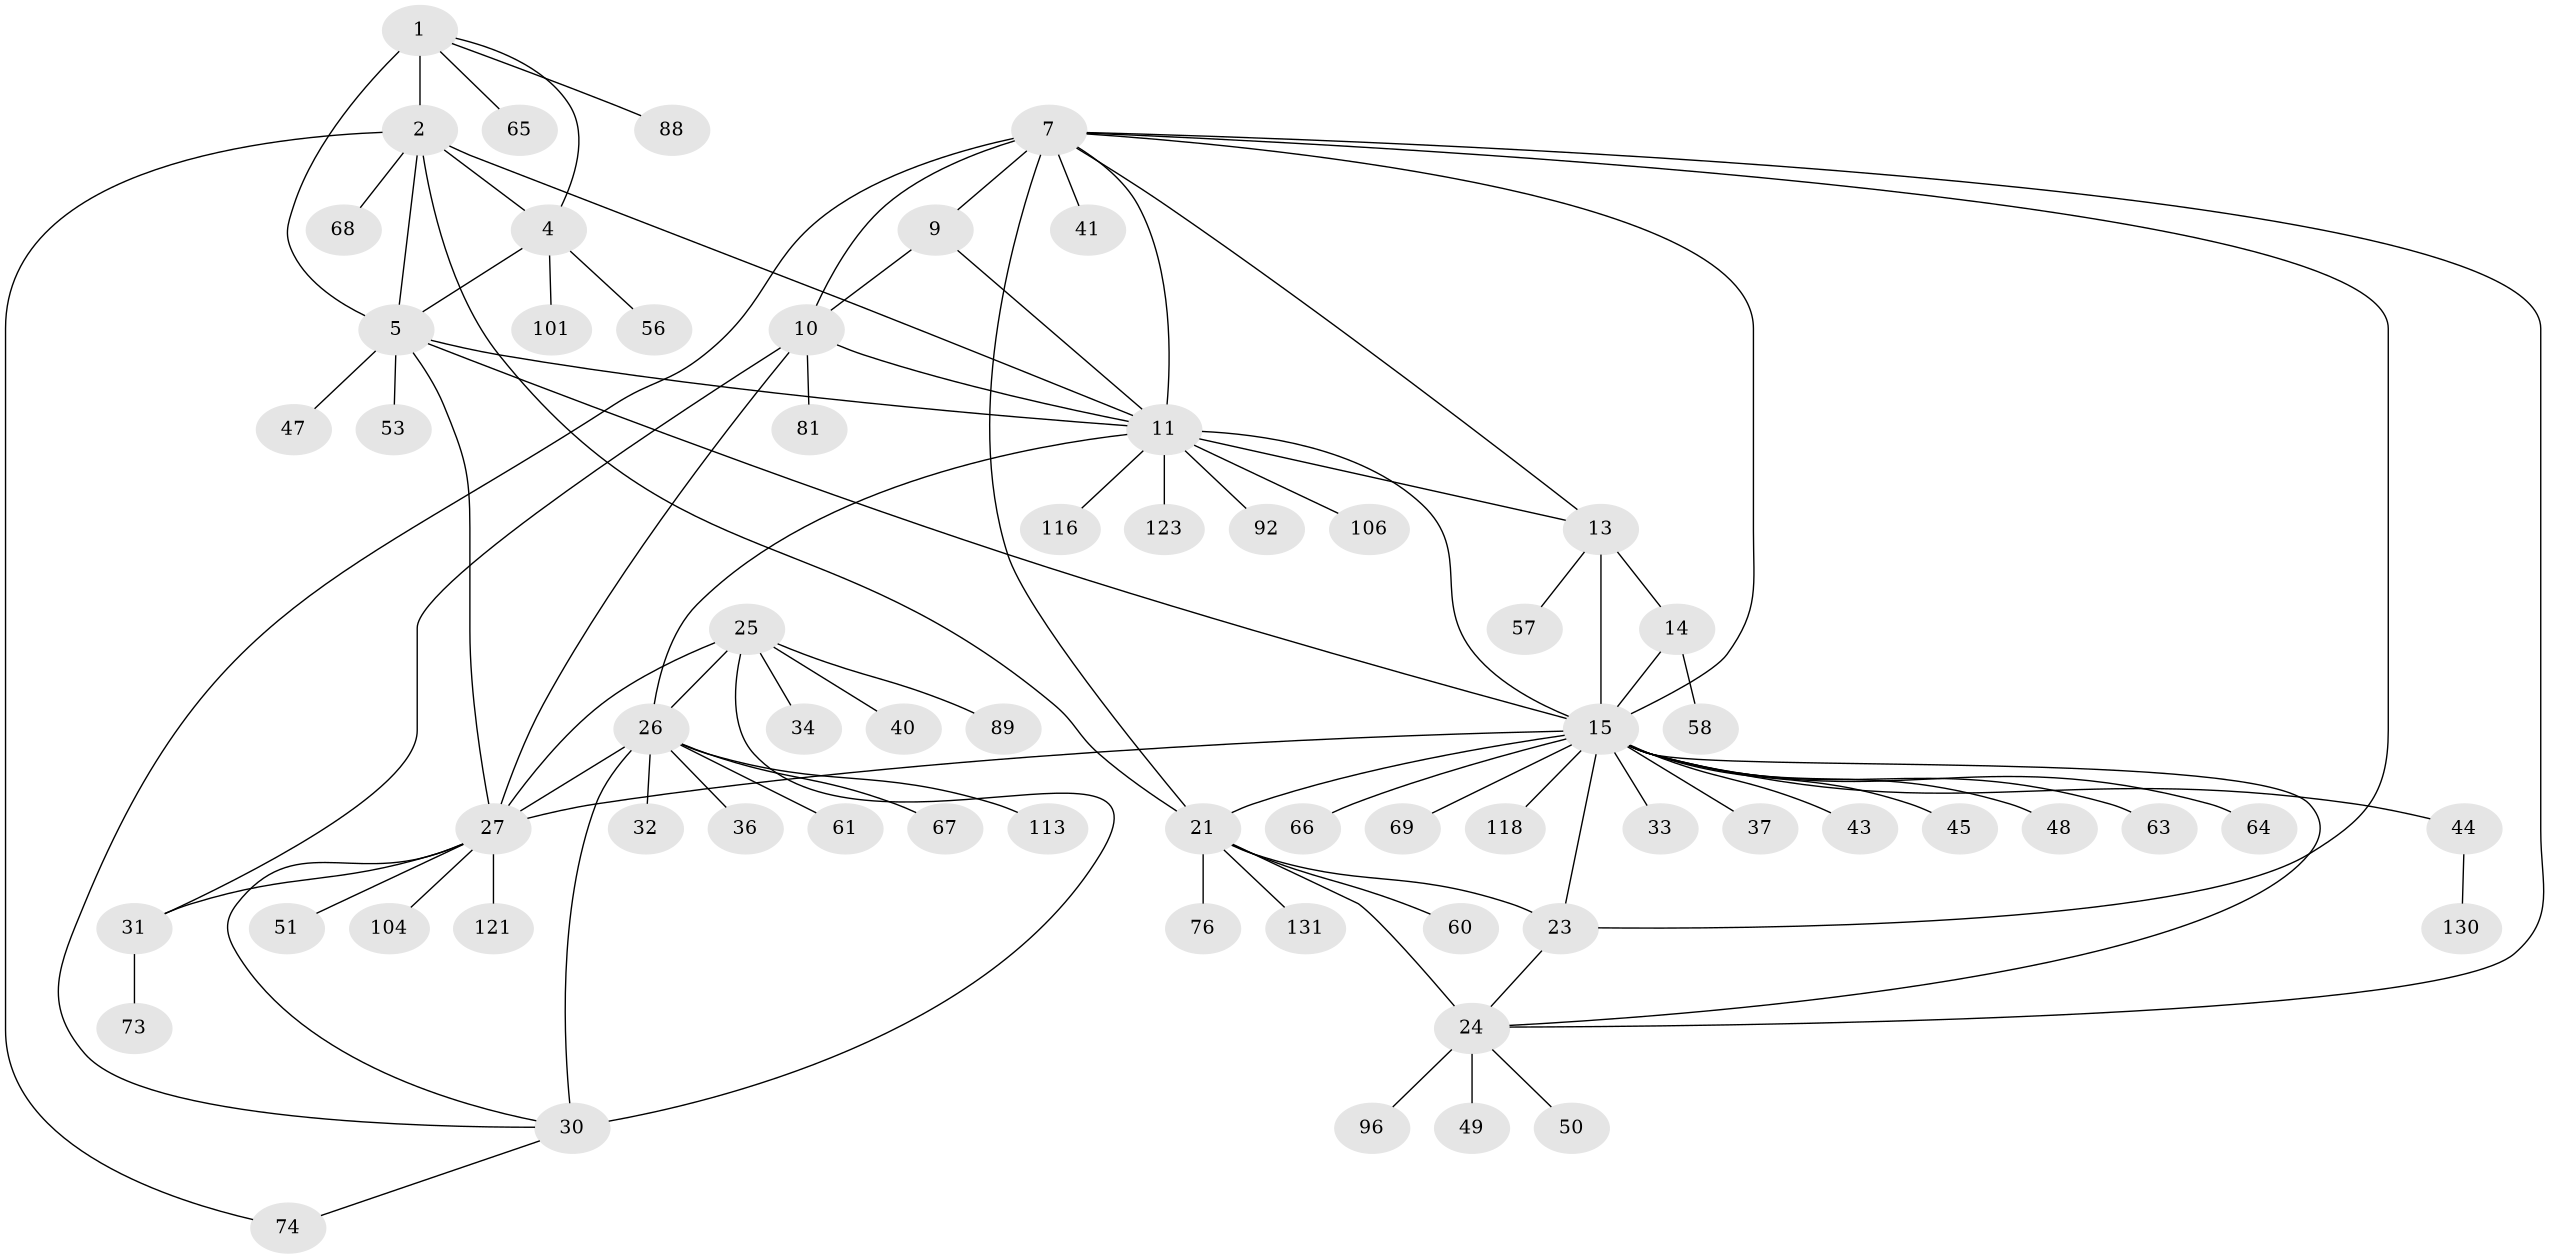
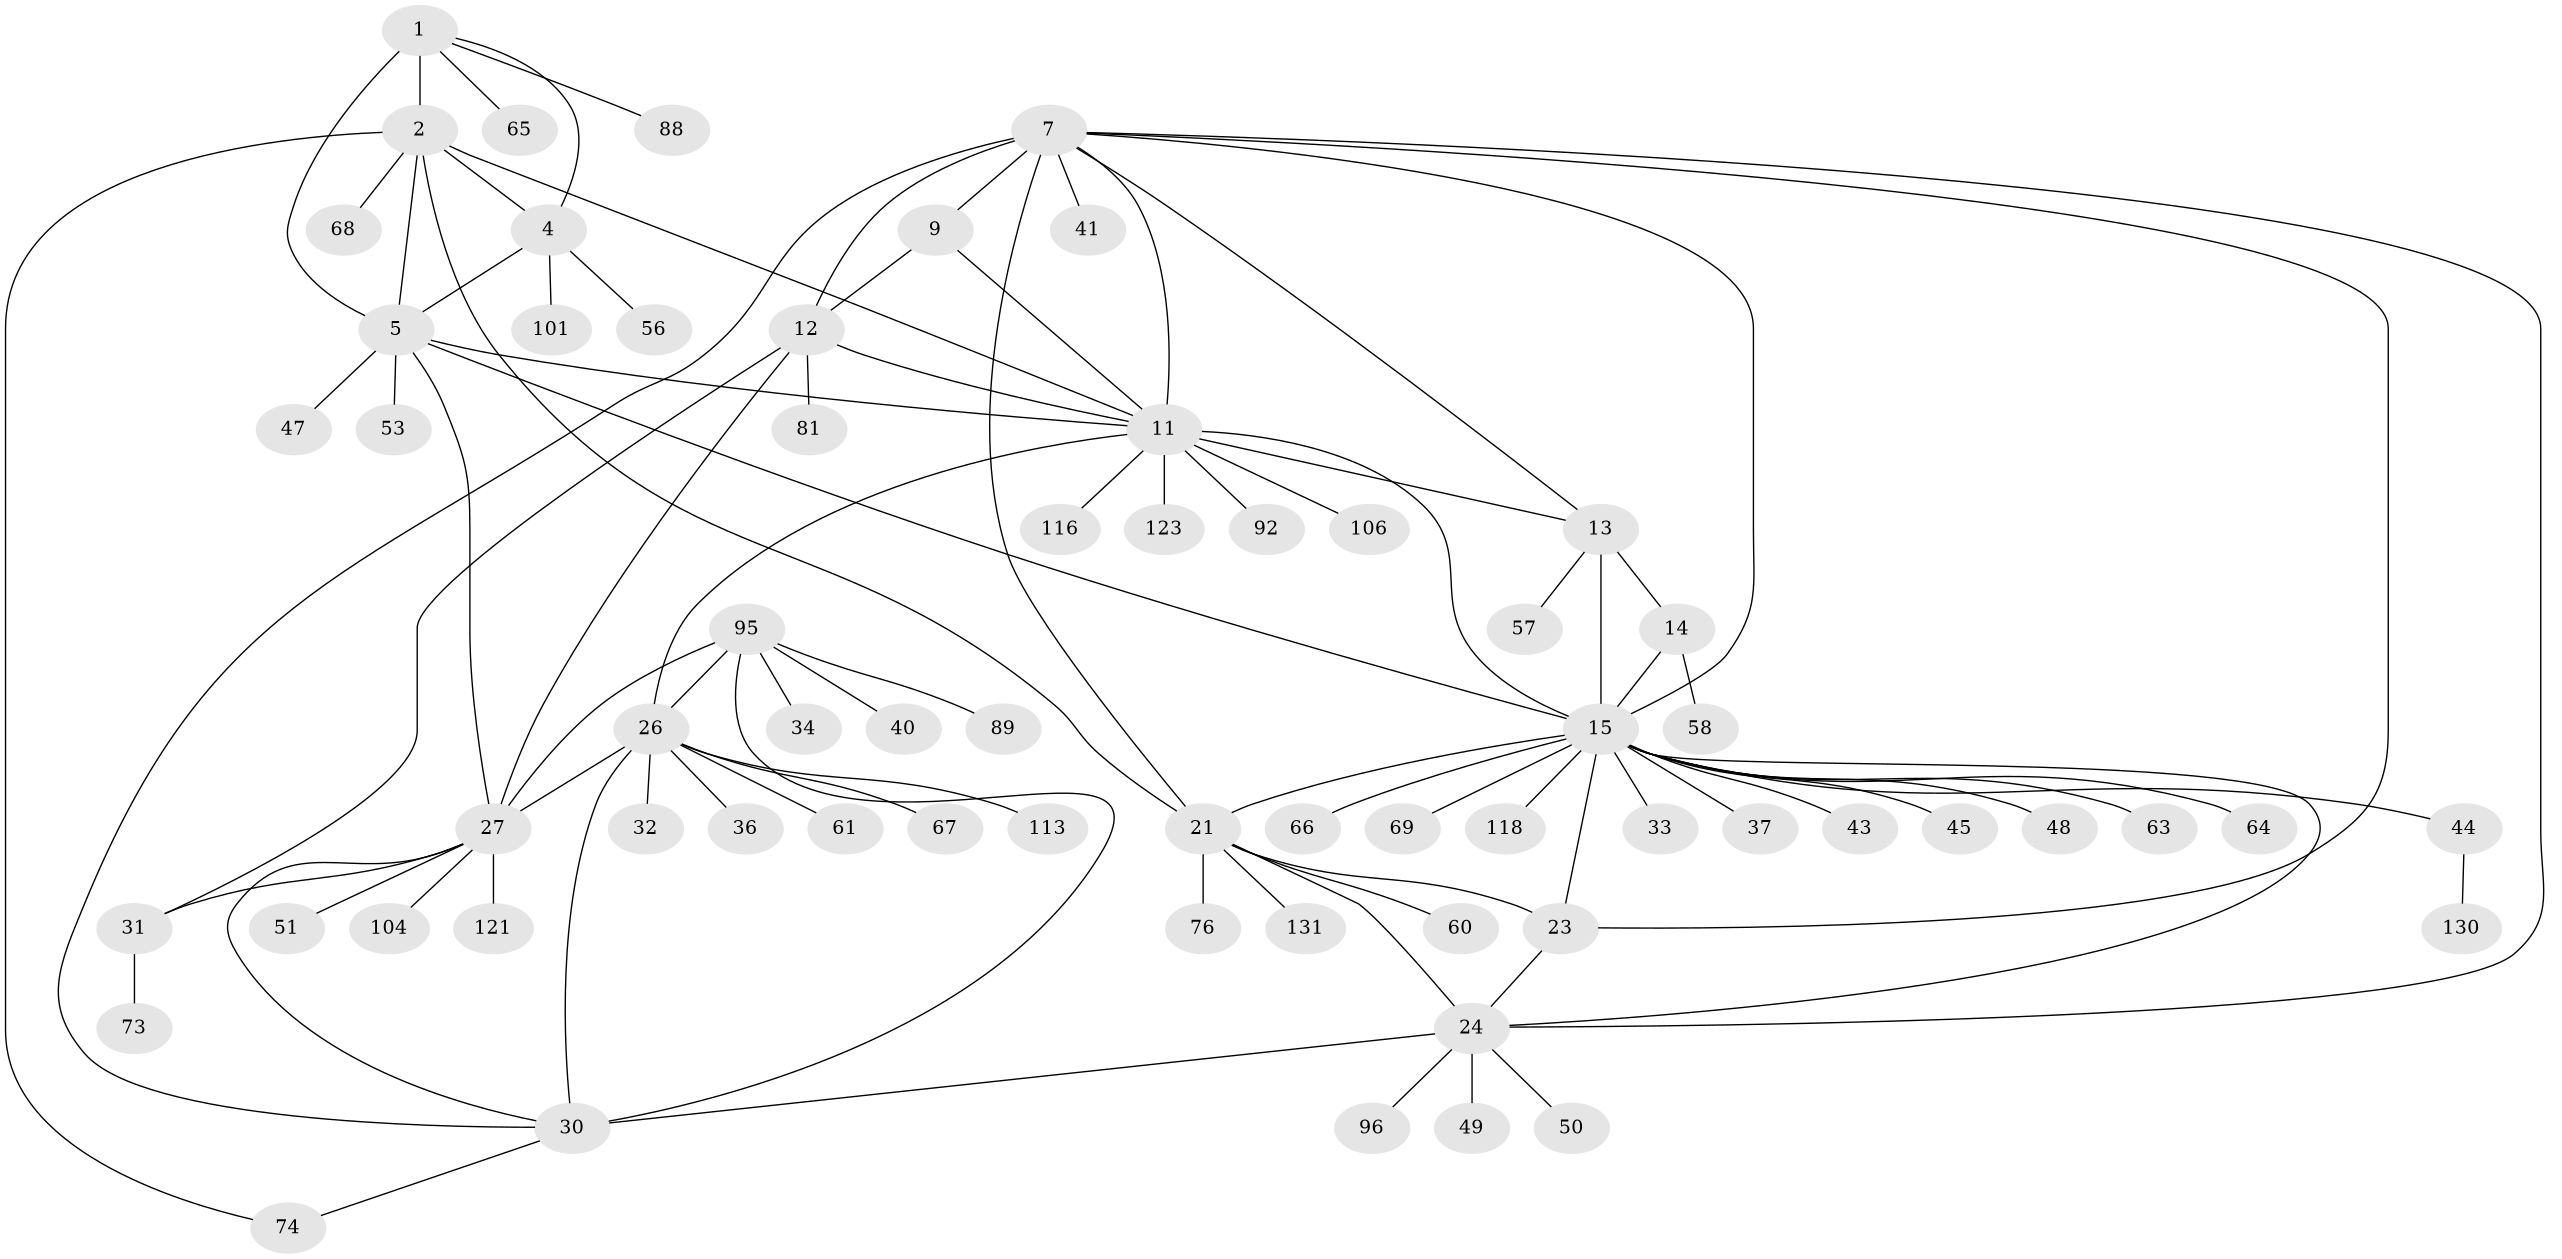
node "10": label "10" -> "12"
node "25": label "25" -> "95"
edge "15" -- "27": removed
edge "24" -- "30": added
